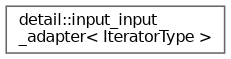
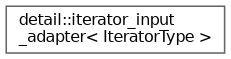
node "detail::input_input _adapter< IteratorType >": label "detail::input_input _adapter< IteratorType >" -> "detail::iterator_input _adapter< IteratorType >"
